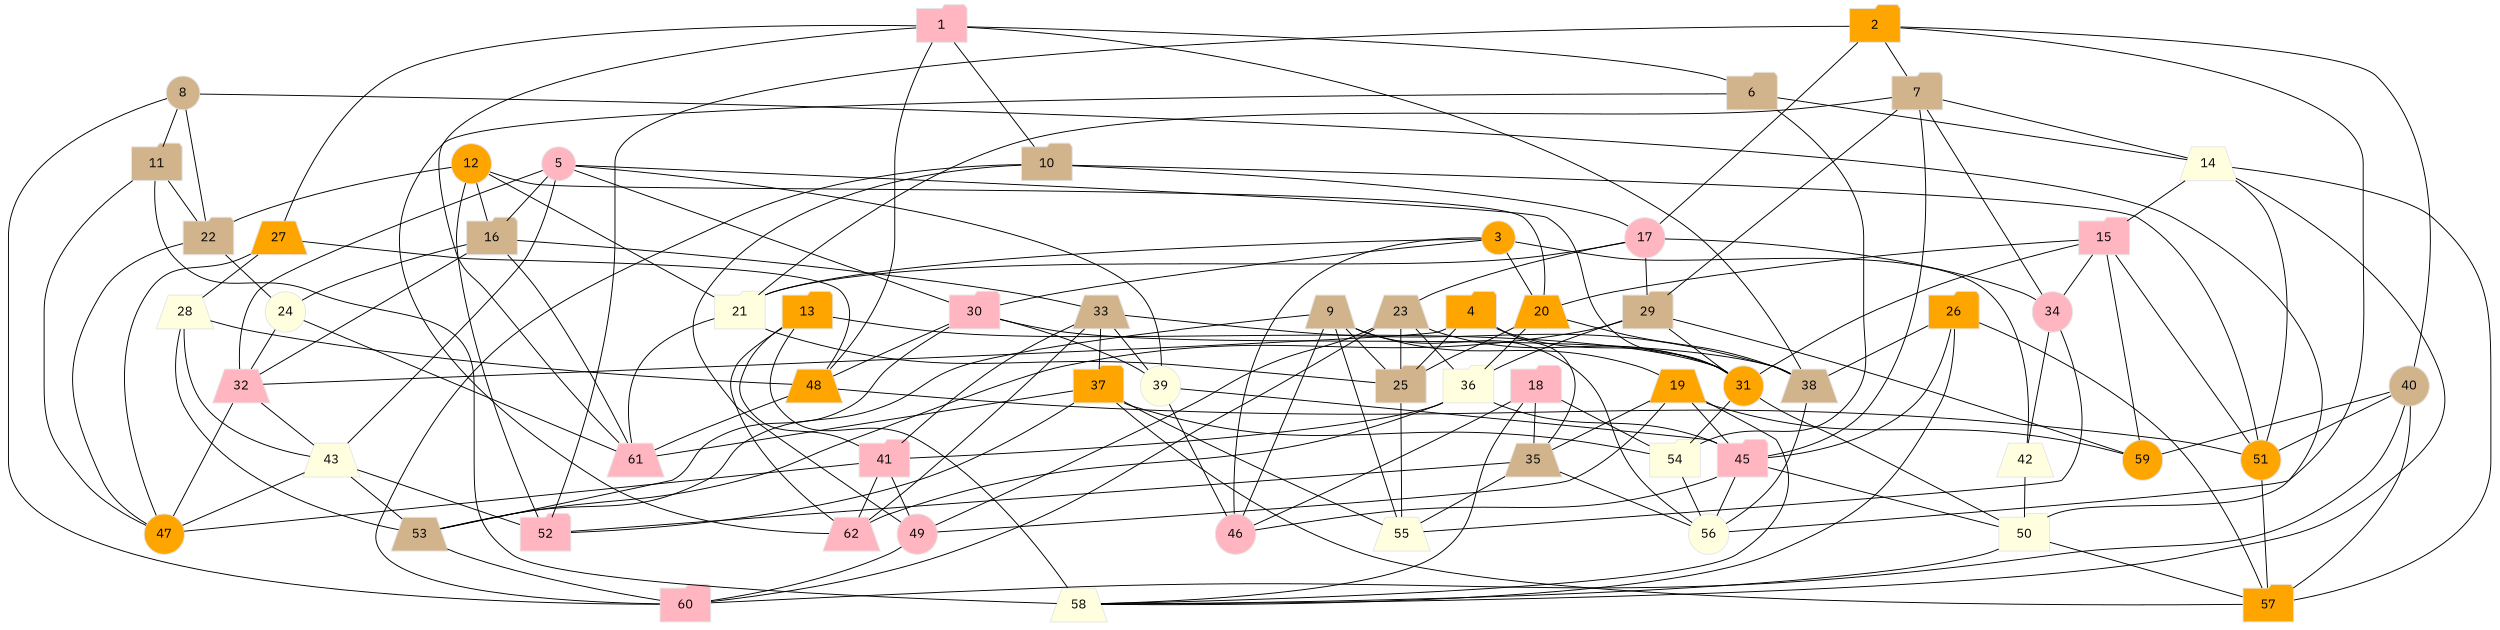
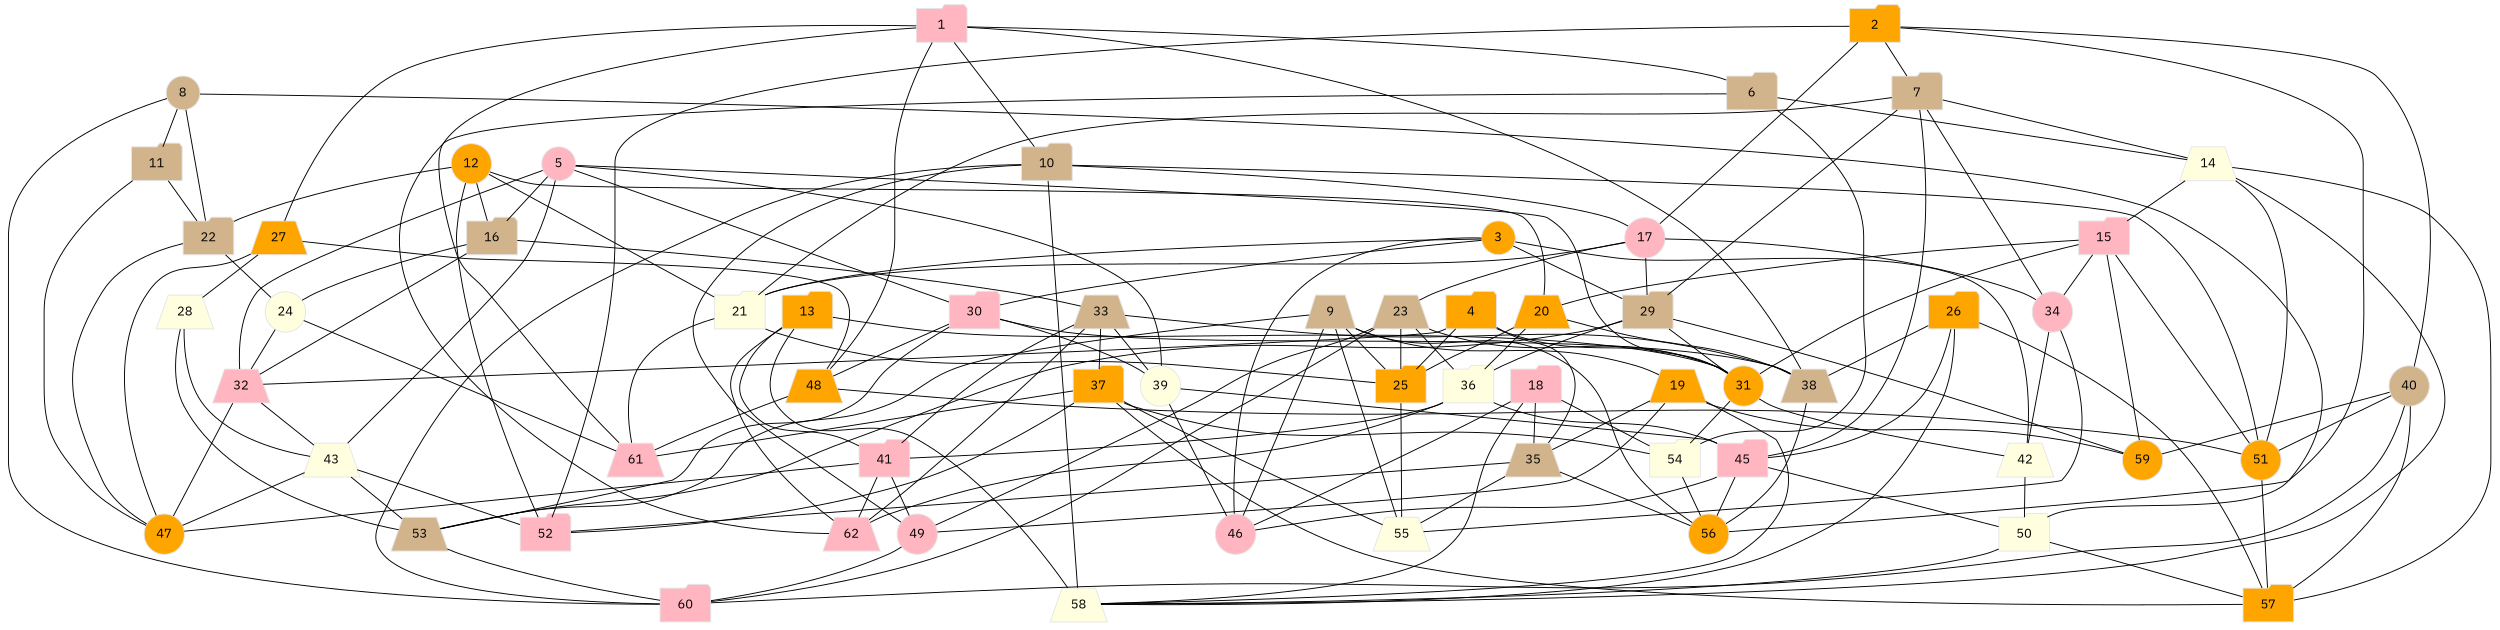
edge "3" -- "20": now "3" -- "29"
edge "16" -- "61": removed
edge "28" -- "48": removed
node "25": fillcolor tan -> orange
edge "19" -- "45": removed
edge "31" -- "50": now "31" -- "42"
edge "11" -- "58": now "10" -- "58"
node "56": fillcolor lightyellow -> orange
